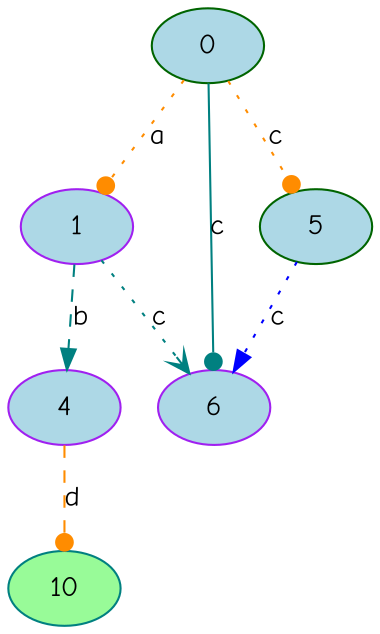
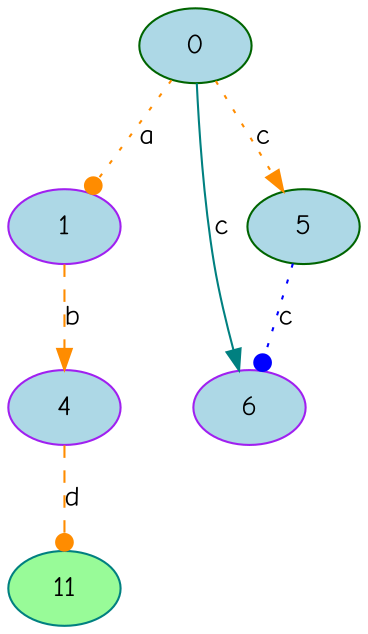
edge "0" -> "5": arrowhead dot -> normal
edge "0" -> "6": arrowhead dot -> normal
edge "1" -> "4": color teal -> darkorange
edge "1" -> "6": removed, label "c"
edge "5" -> "6": arrowhead normal -> dot
node "10": label "10" -> "11"
